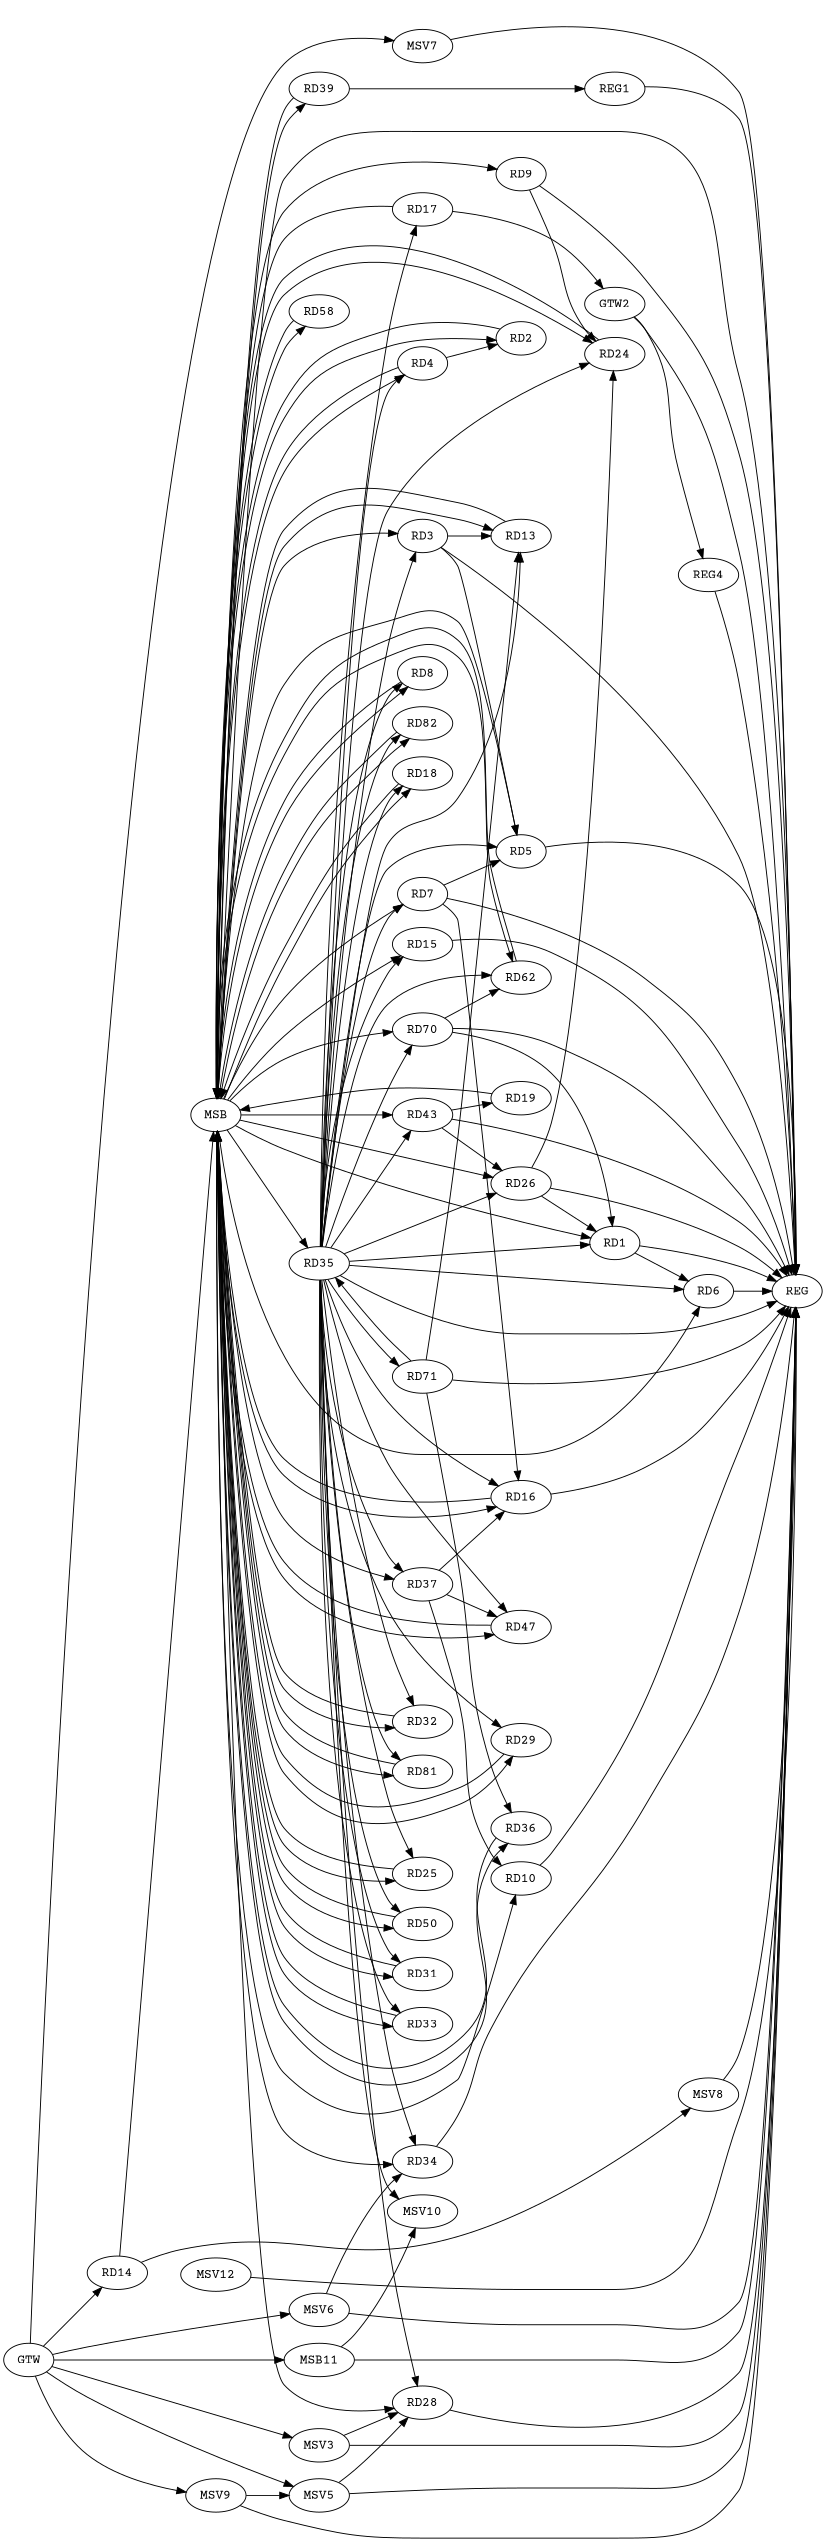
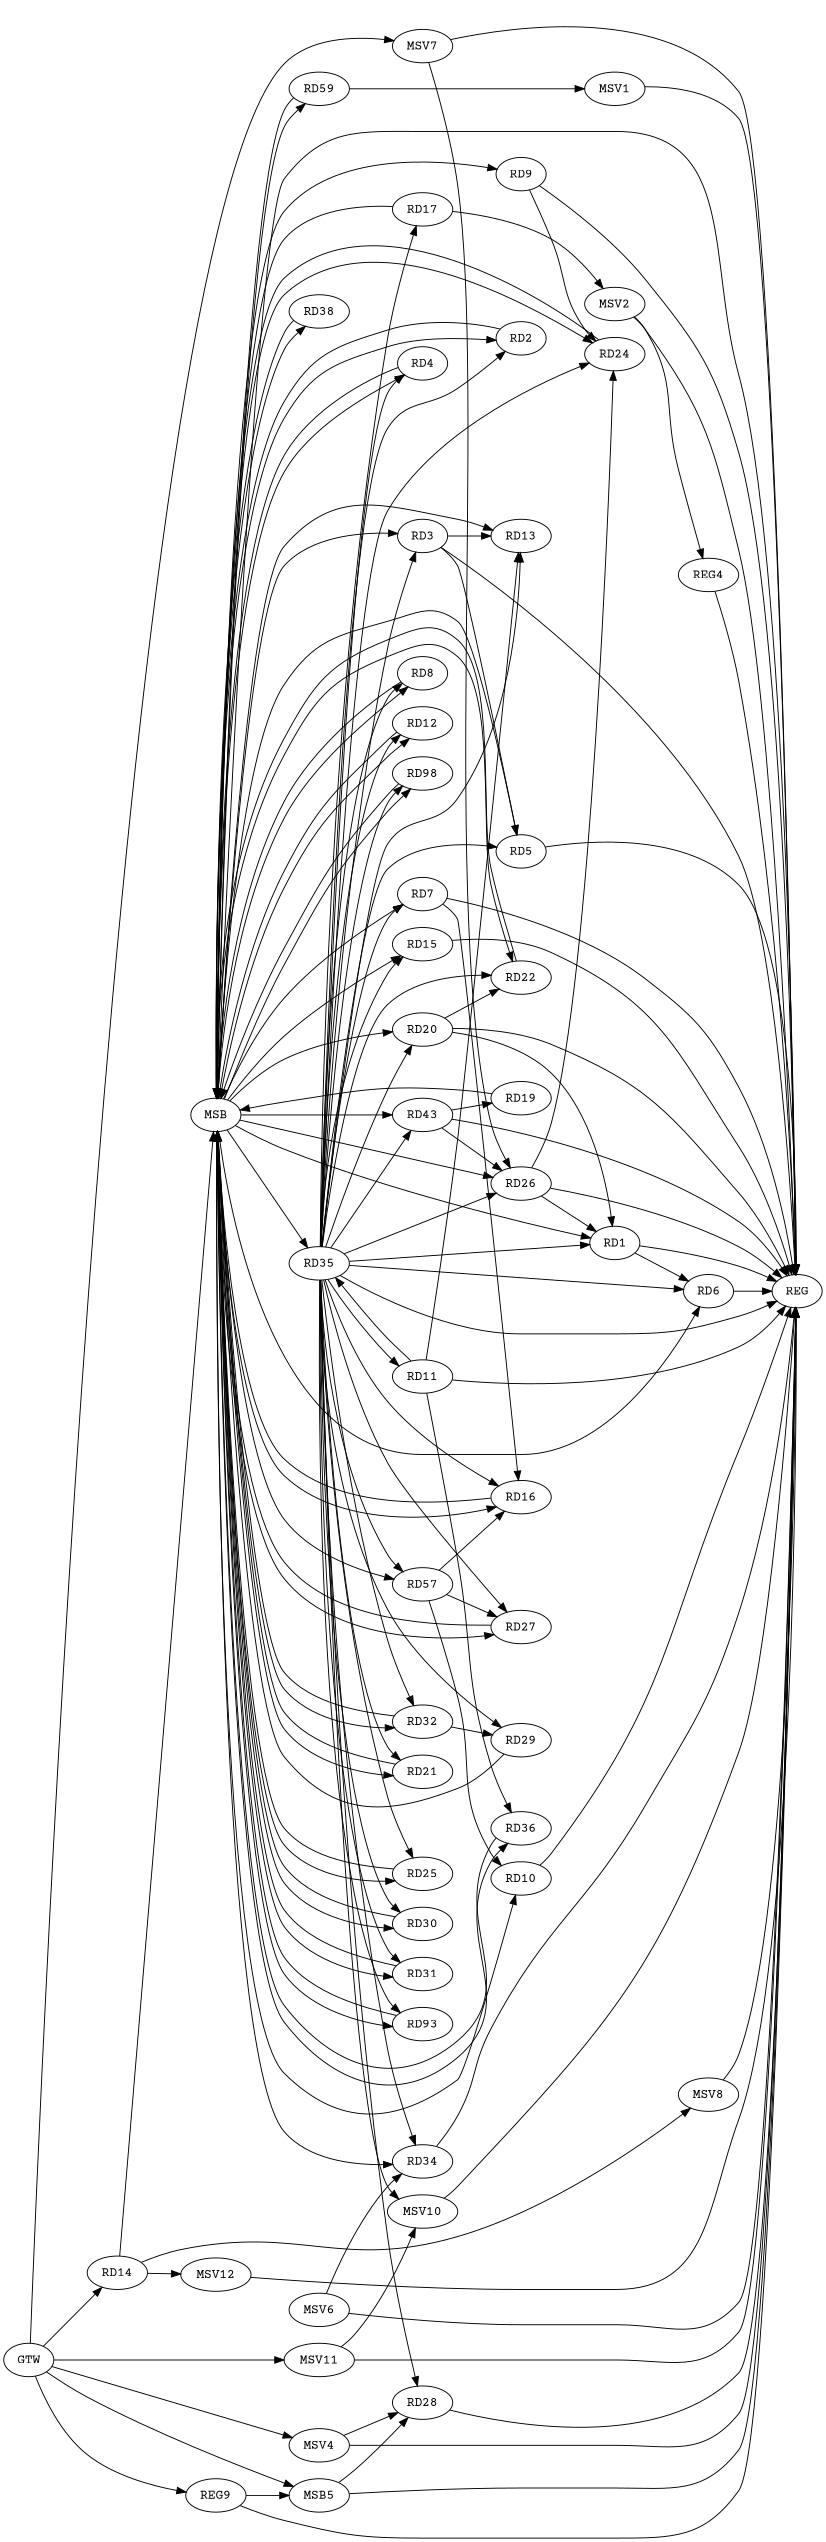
node "RD39": label "RD39" -> "RD59"
node "REG1": label "REG1" -> "MSV1"
node "GTW2": label "GTW2" -> "MSV2"
node "RD58": label "RD58" -> "RD38"
edge "RD4" -> "RD2": now "RD35" -> "RD2"
edge "RD13" -> "MSB": removed
edge "MSV7" -> "RD26": added
node "RD82": label "RD82" -> "RD12"
node "RD18": label "RD18" -> "RD98"
edge "RD7" -> "RD5": removed
node "RD62": label "RD62" -> "RD22"
node "RD70": label "RD70" -> "RD20"
node "RD71": label "RD71" -> "RD11"
edge "RD16" -> "REG": now "MSV10" -> "REG"
node "RD37": label "RD37" -> "RD57"
node "RD47": label "RD47" -> "RD27"
edge "MSB" -> "RD29": now "RD32" -> "RD29"
node "RD81": label "RD81" -> "RD21"
node "RD50": label "RD50" -> "RD30"
edge "MSB" -> "RD28": removed
node "RD33": label "RD33" -> "RD93"
edge "RD14" -> "MSV12": added
edge "GTW" -> "MSV6": removed
node "MSB11": label "MSB11" -> "MSV11"
node "MSV3": label "MSV3" -> "MSV4"
node "MSV9": label "MSV9" -> "REG9"
node "MSV5": label "MSV5" -> "MSB5"
